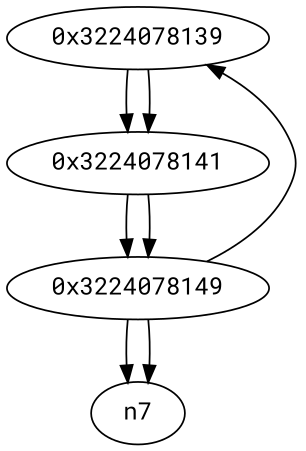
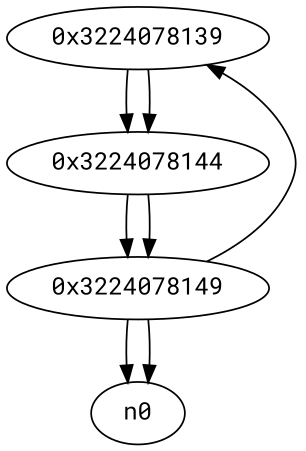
node "0x3224078141": label "0x3224078141" -> "0x3224078144"
node "n7": label "n7" -> "n0"
